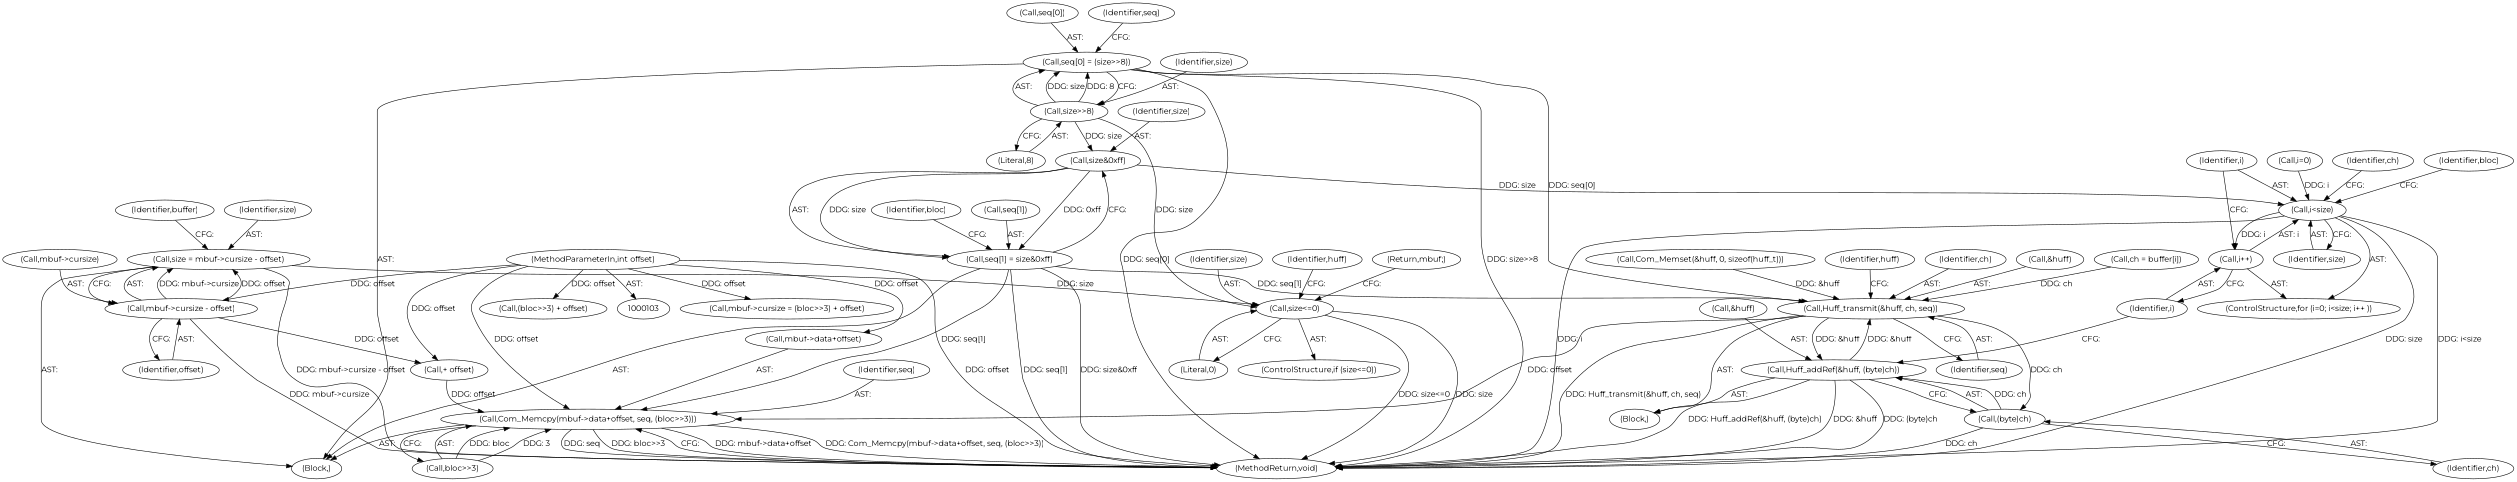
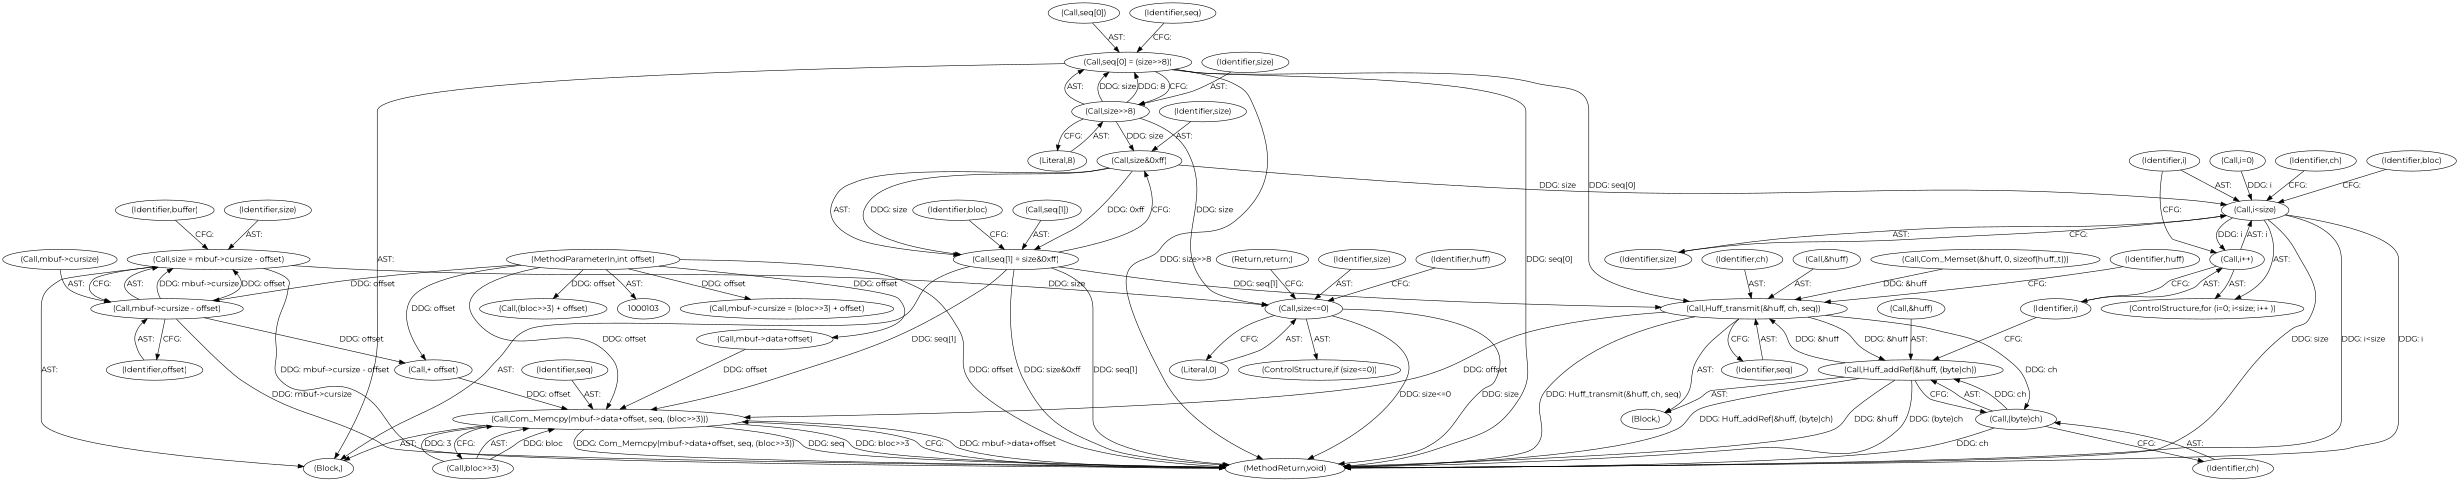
node "(Return,mbuf;)": label "(Return,mbuf;)" -> "(Return,return;)"
node "(Call,ch = buffer[i])": removed
edge "(Call,mbuf->data+offset)" -> "(Call,Com_Memcpy(mbuf->data+offset, seq, (bloc>>3)))": label "AST: " -> "DDG: offset"
